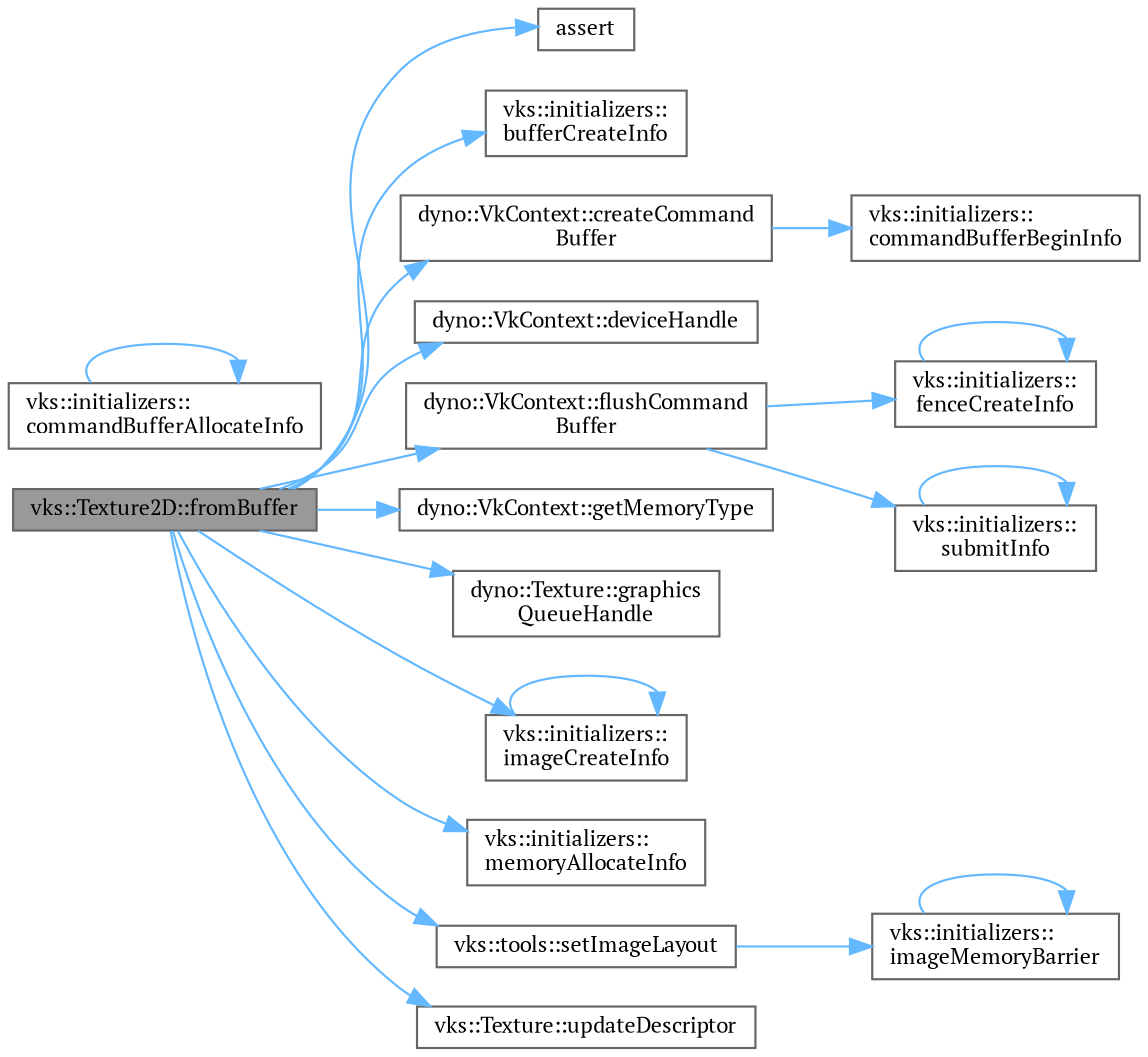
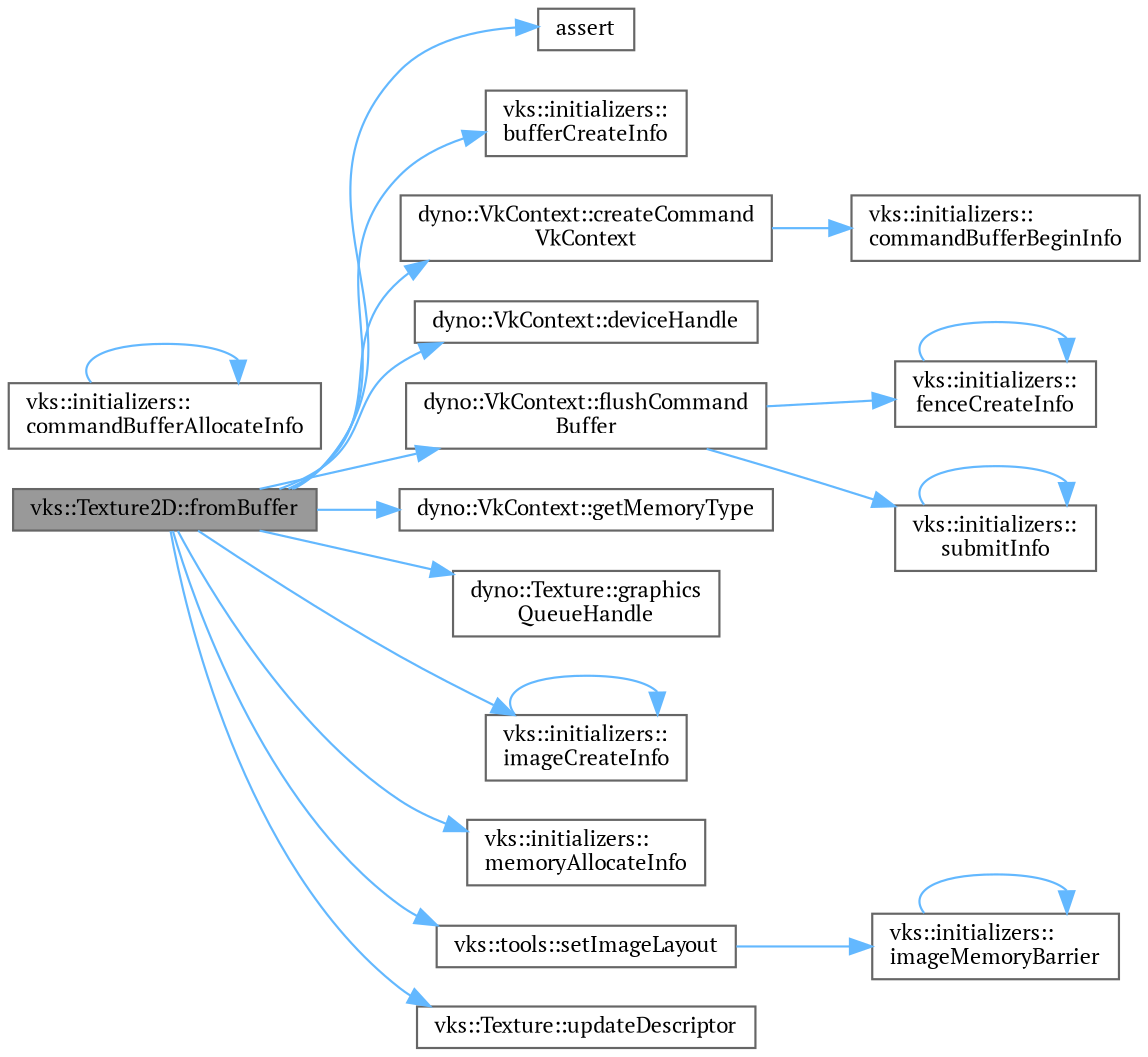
node "dyno::VkContext::createCommand Buffer": label "dyno::VkContext::createCommand Buffer" -> "dyno::VkContext::createCommand VkContext"
